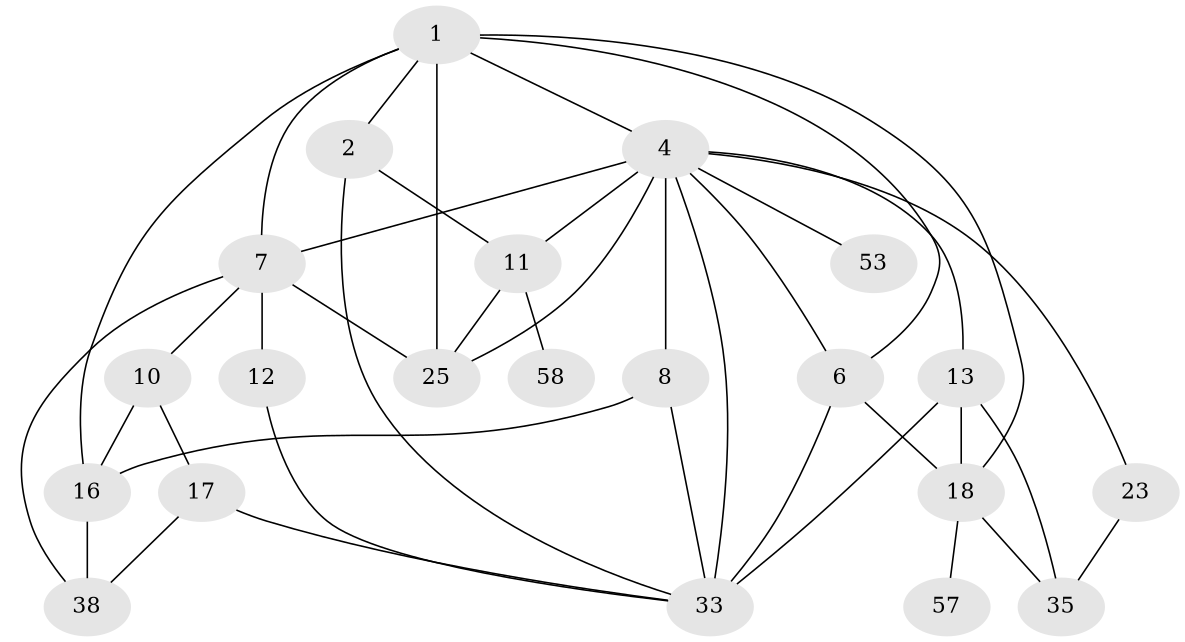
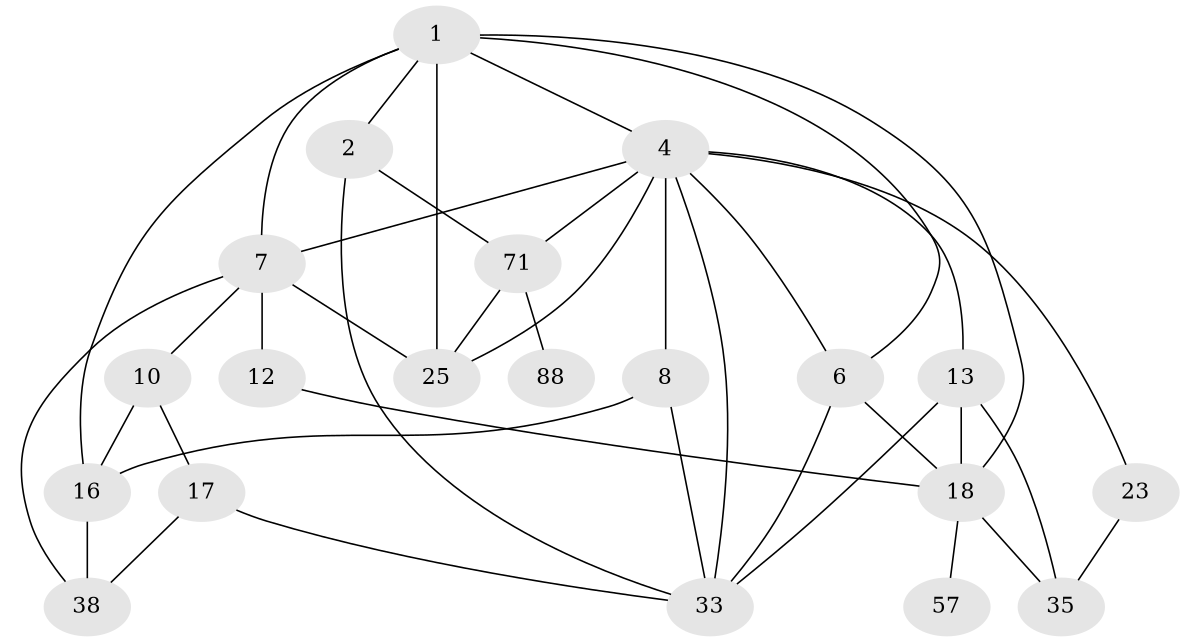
node "11": label "11" -> "71"
node "53": removed
node "58": label "58" -> "88"
edge "12" -- "33": now "12" -- "18"
